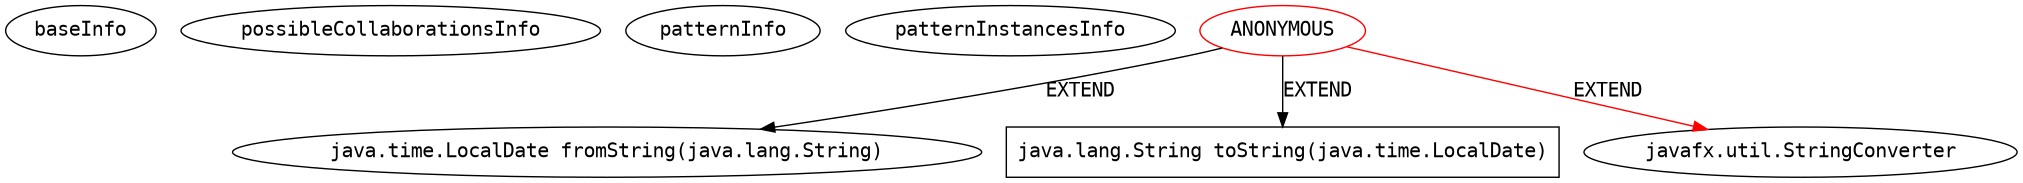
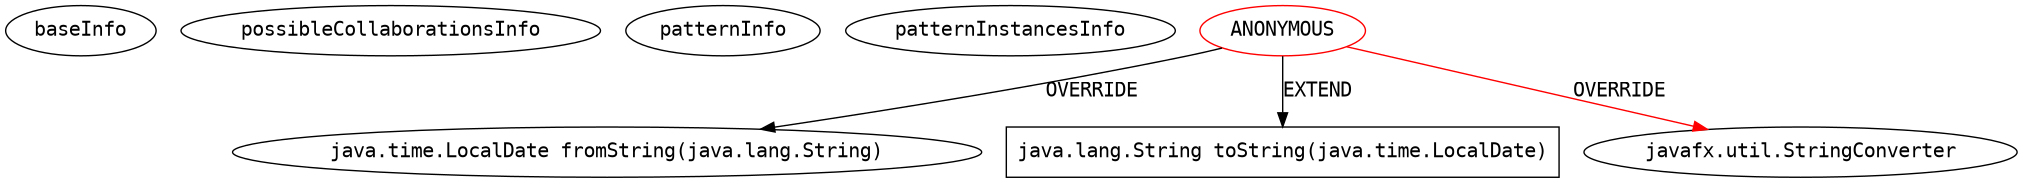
edge "ANONYMOUS" -> "java.time.LocalDate fromString(java.lang.String)": label "EXTEND" -> "OVERRIDE"
edge "ANONYMOUS" -> "javafx.util.StringConverter": label "EXTEND" -> "OVERRIDE"
